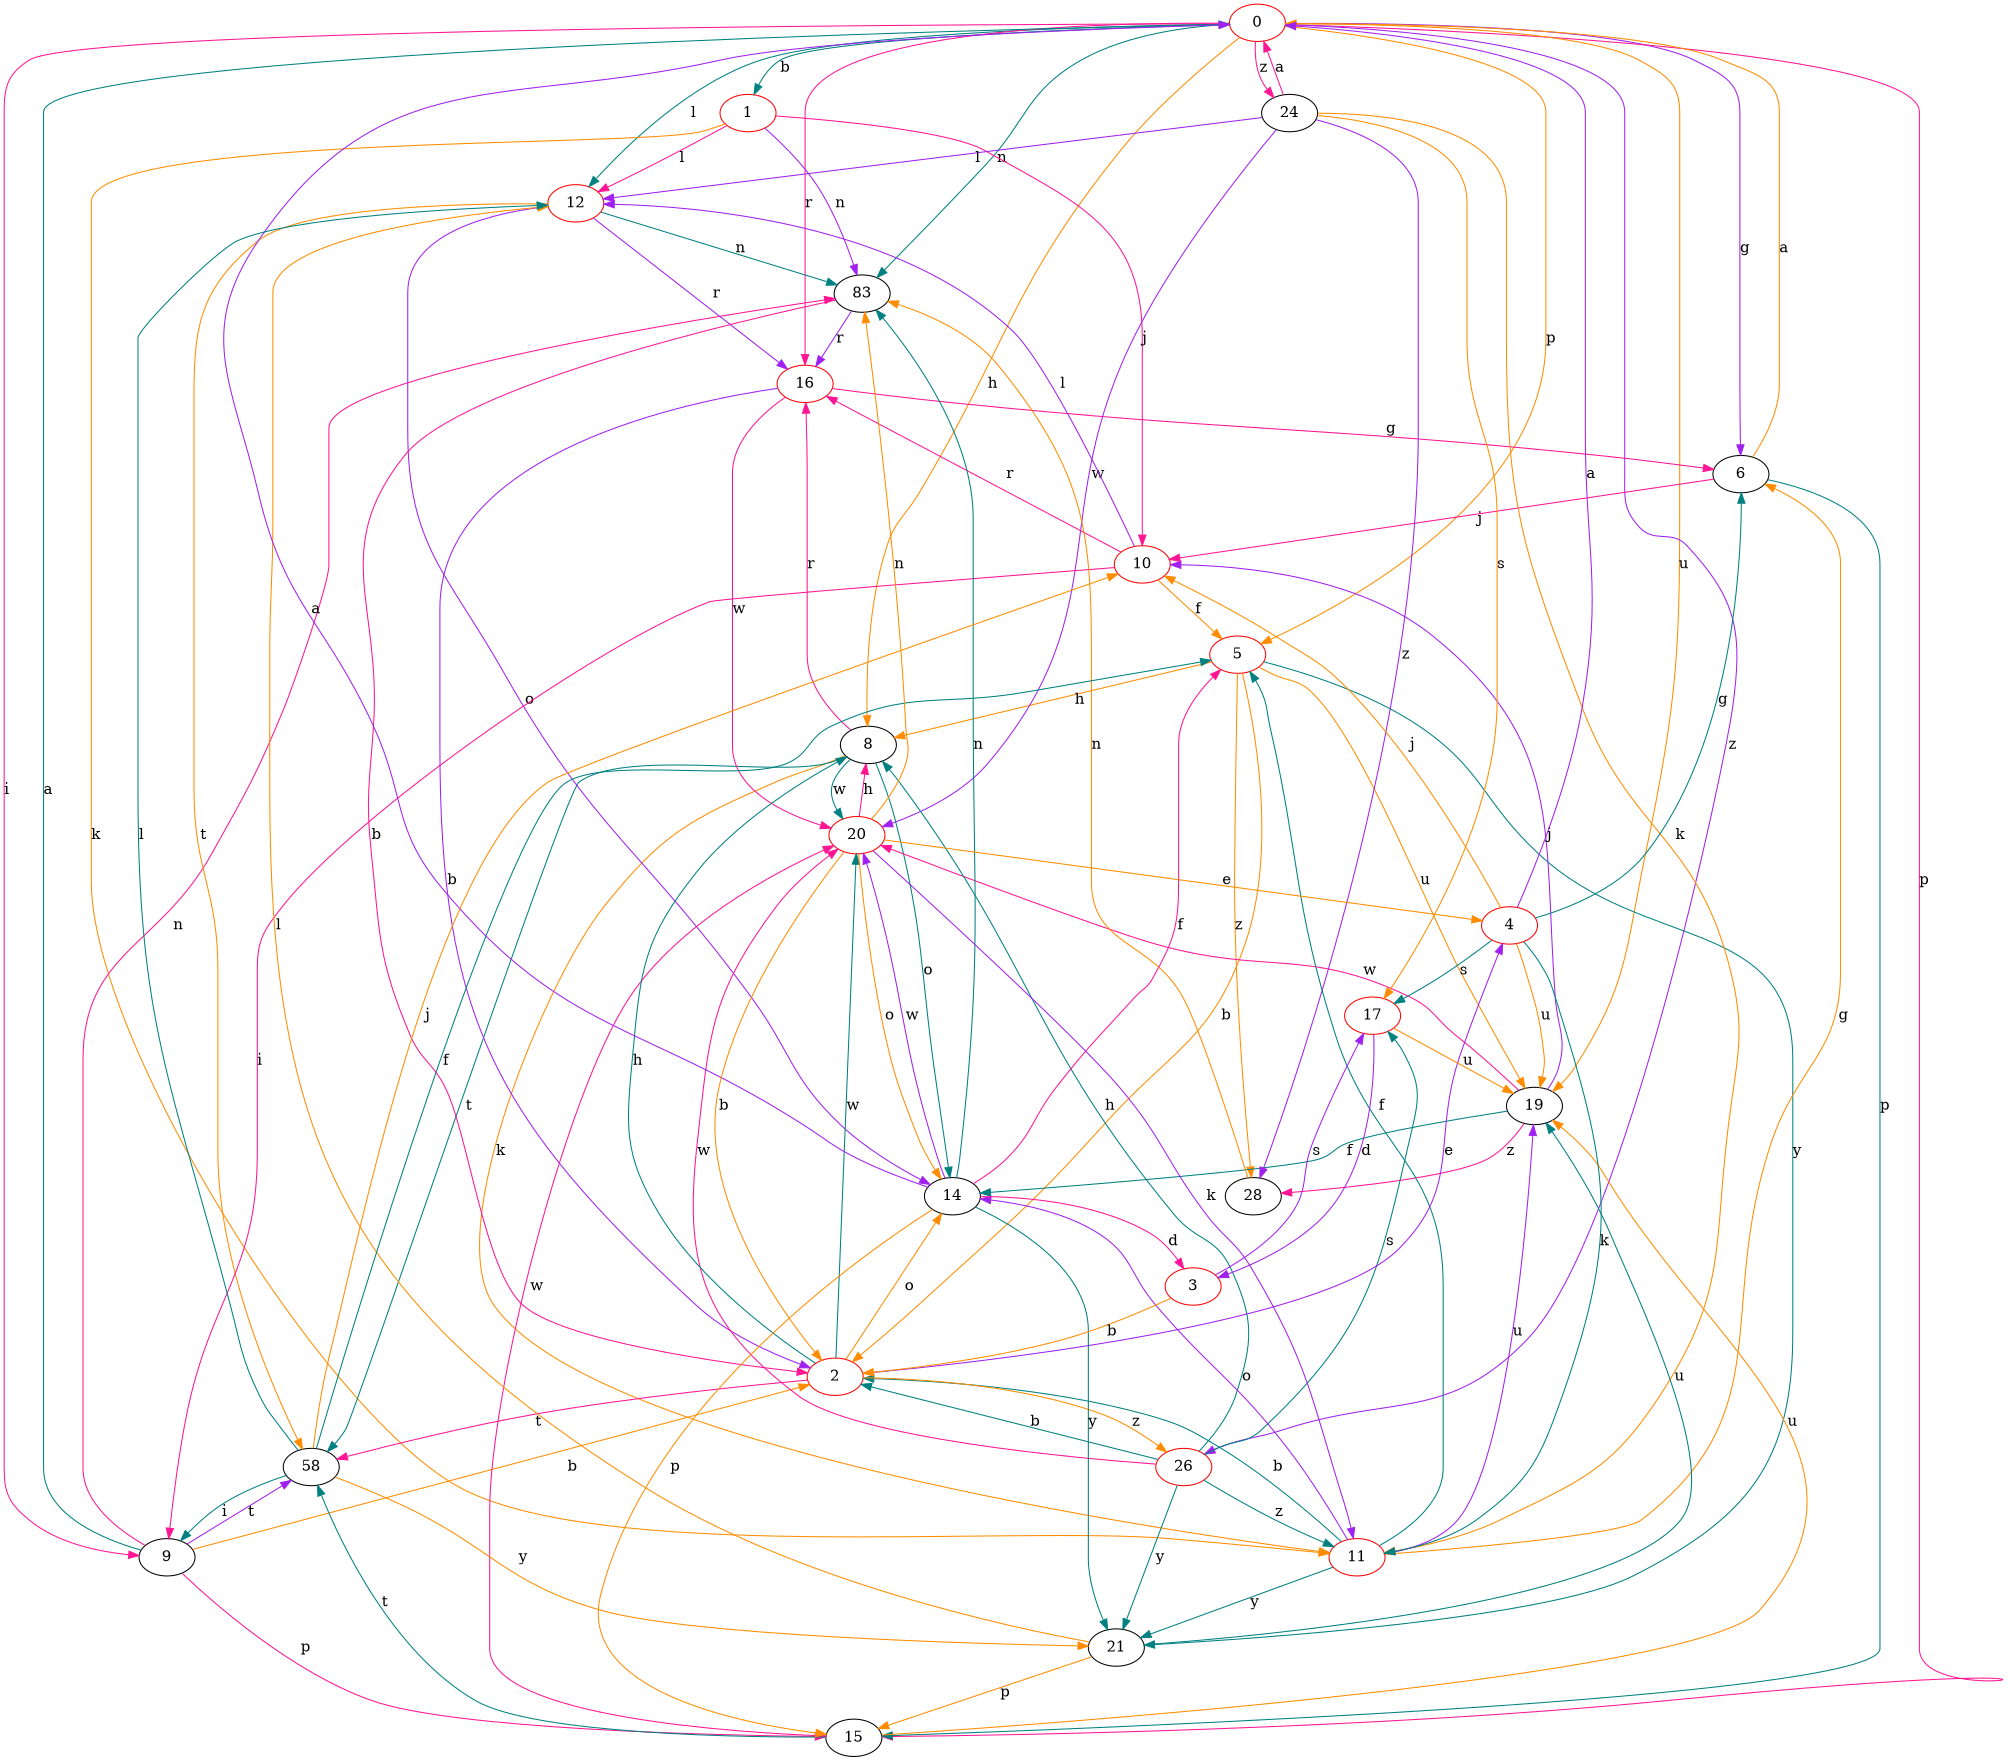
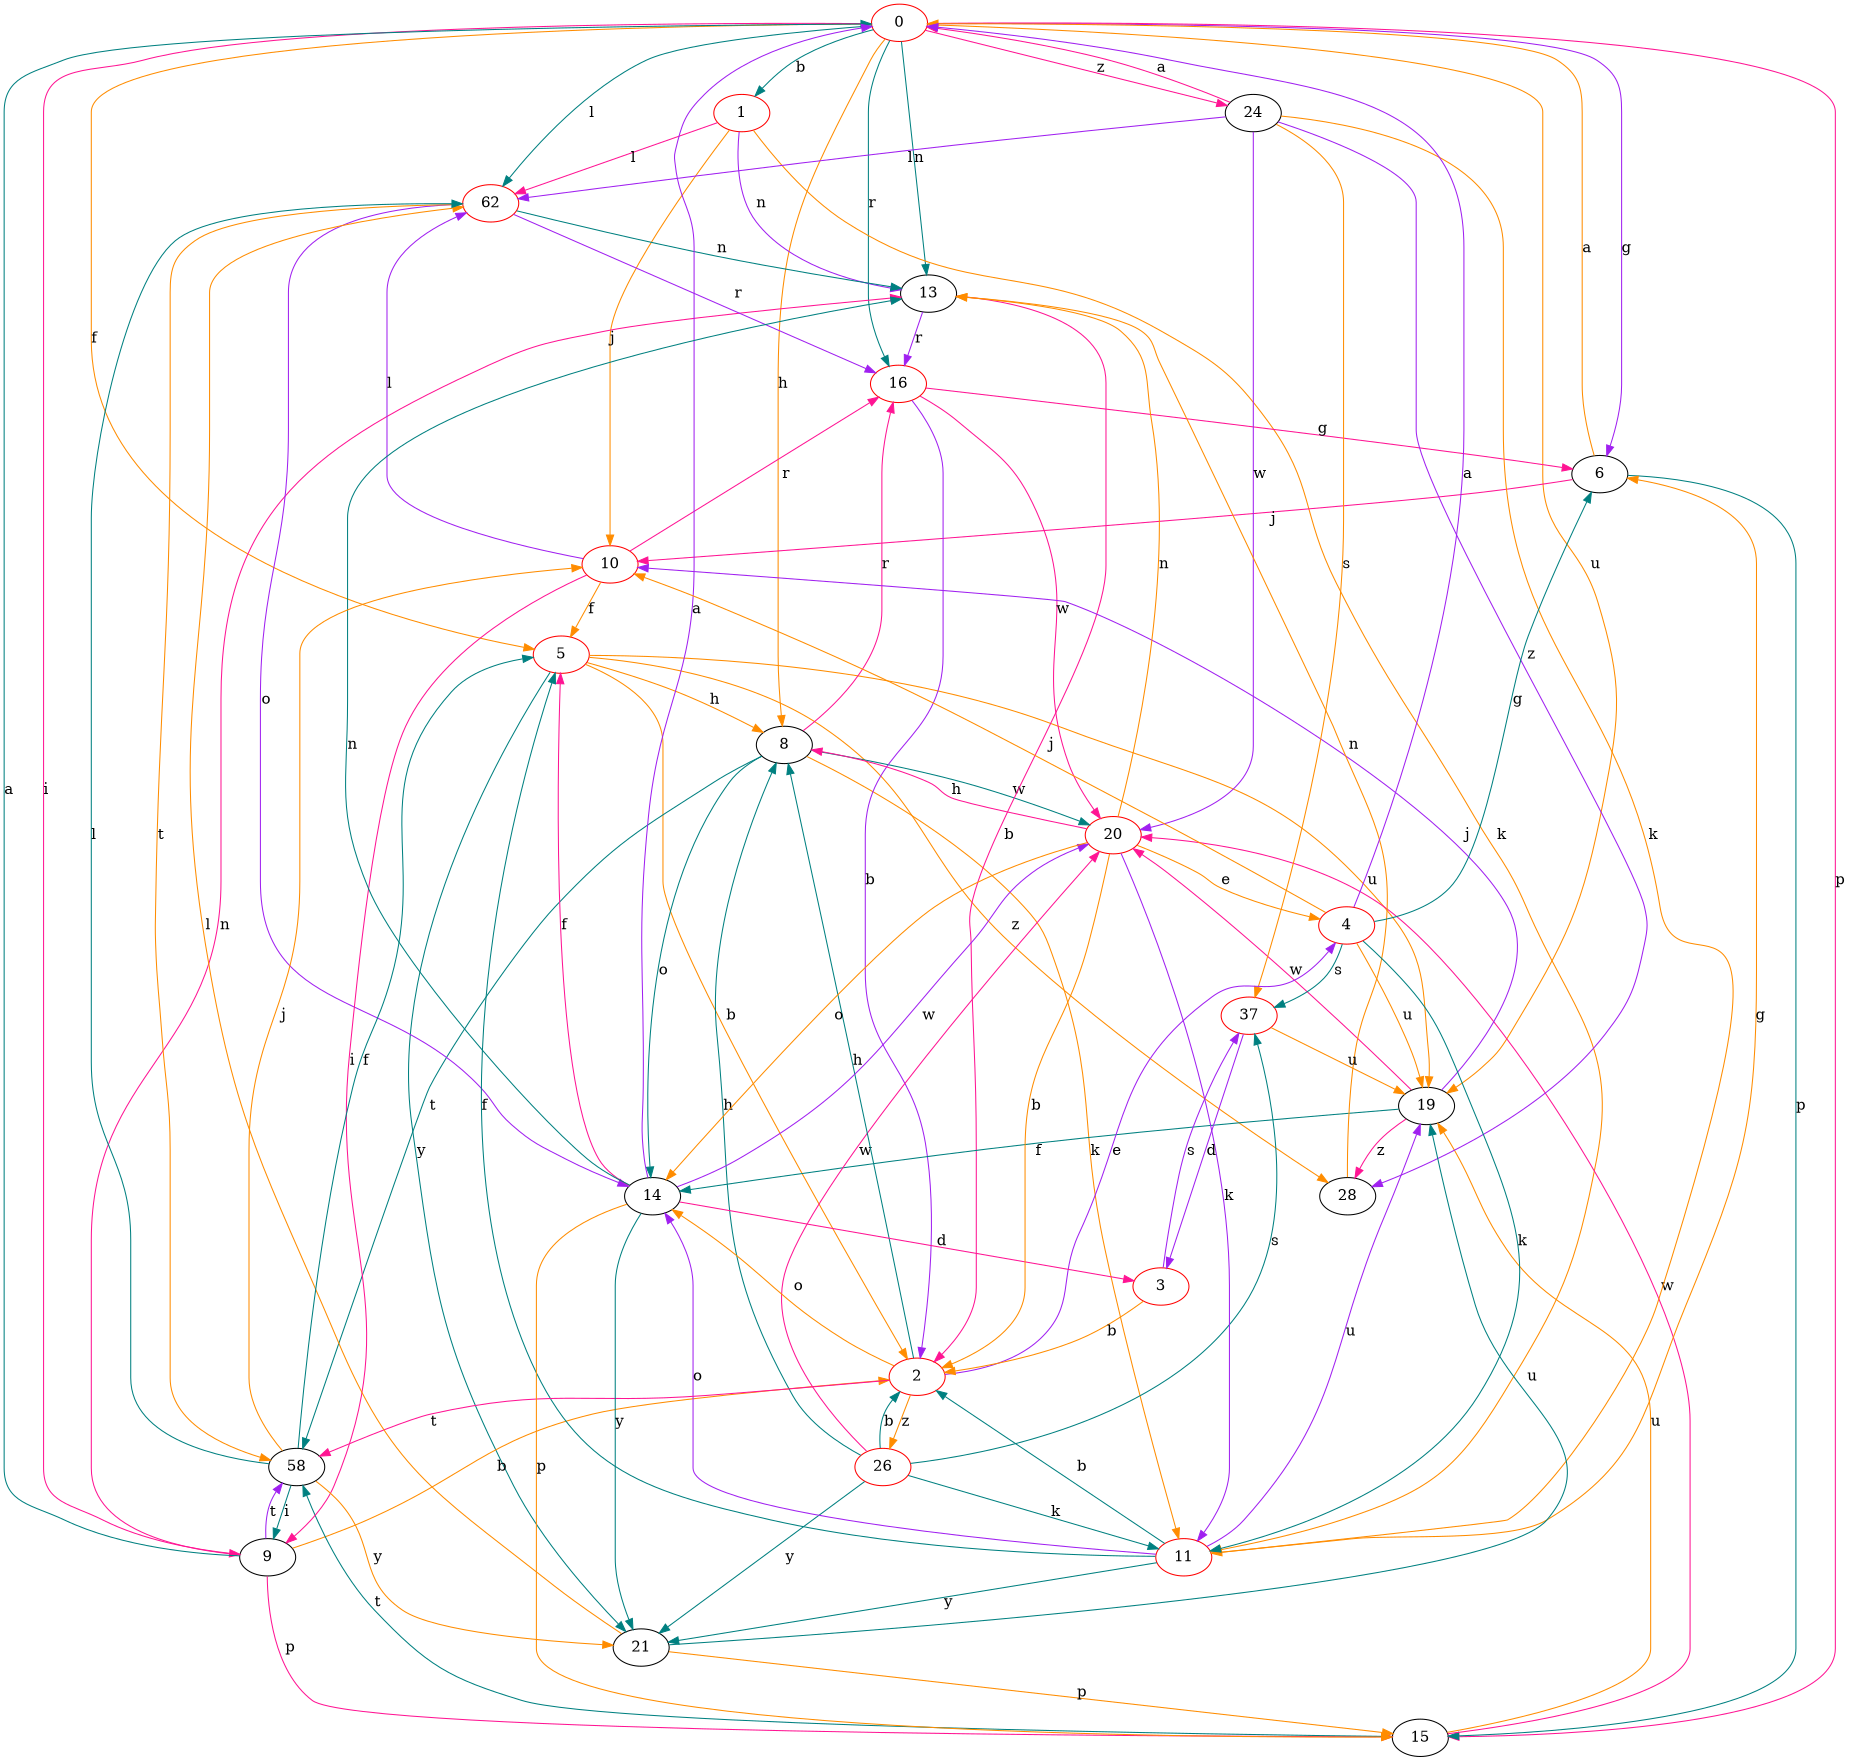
edge "0" -> "16": color deeppink -> teal
node "12": label "12" -> "62"
edge "1" -> "10": color deeppink -> darkorange
node "83": label "83" -> "13"
edge "0" -> "5": label "p" -> "f"
edge "0" -> "26": removed, label "z"
node "17": label "17" -> "37"
edge "2" -> "20": removed, label "w"
edge "26" -> "11": label "z" -> "k"
